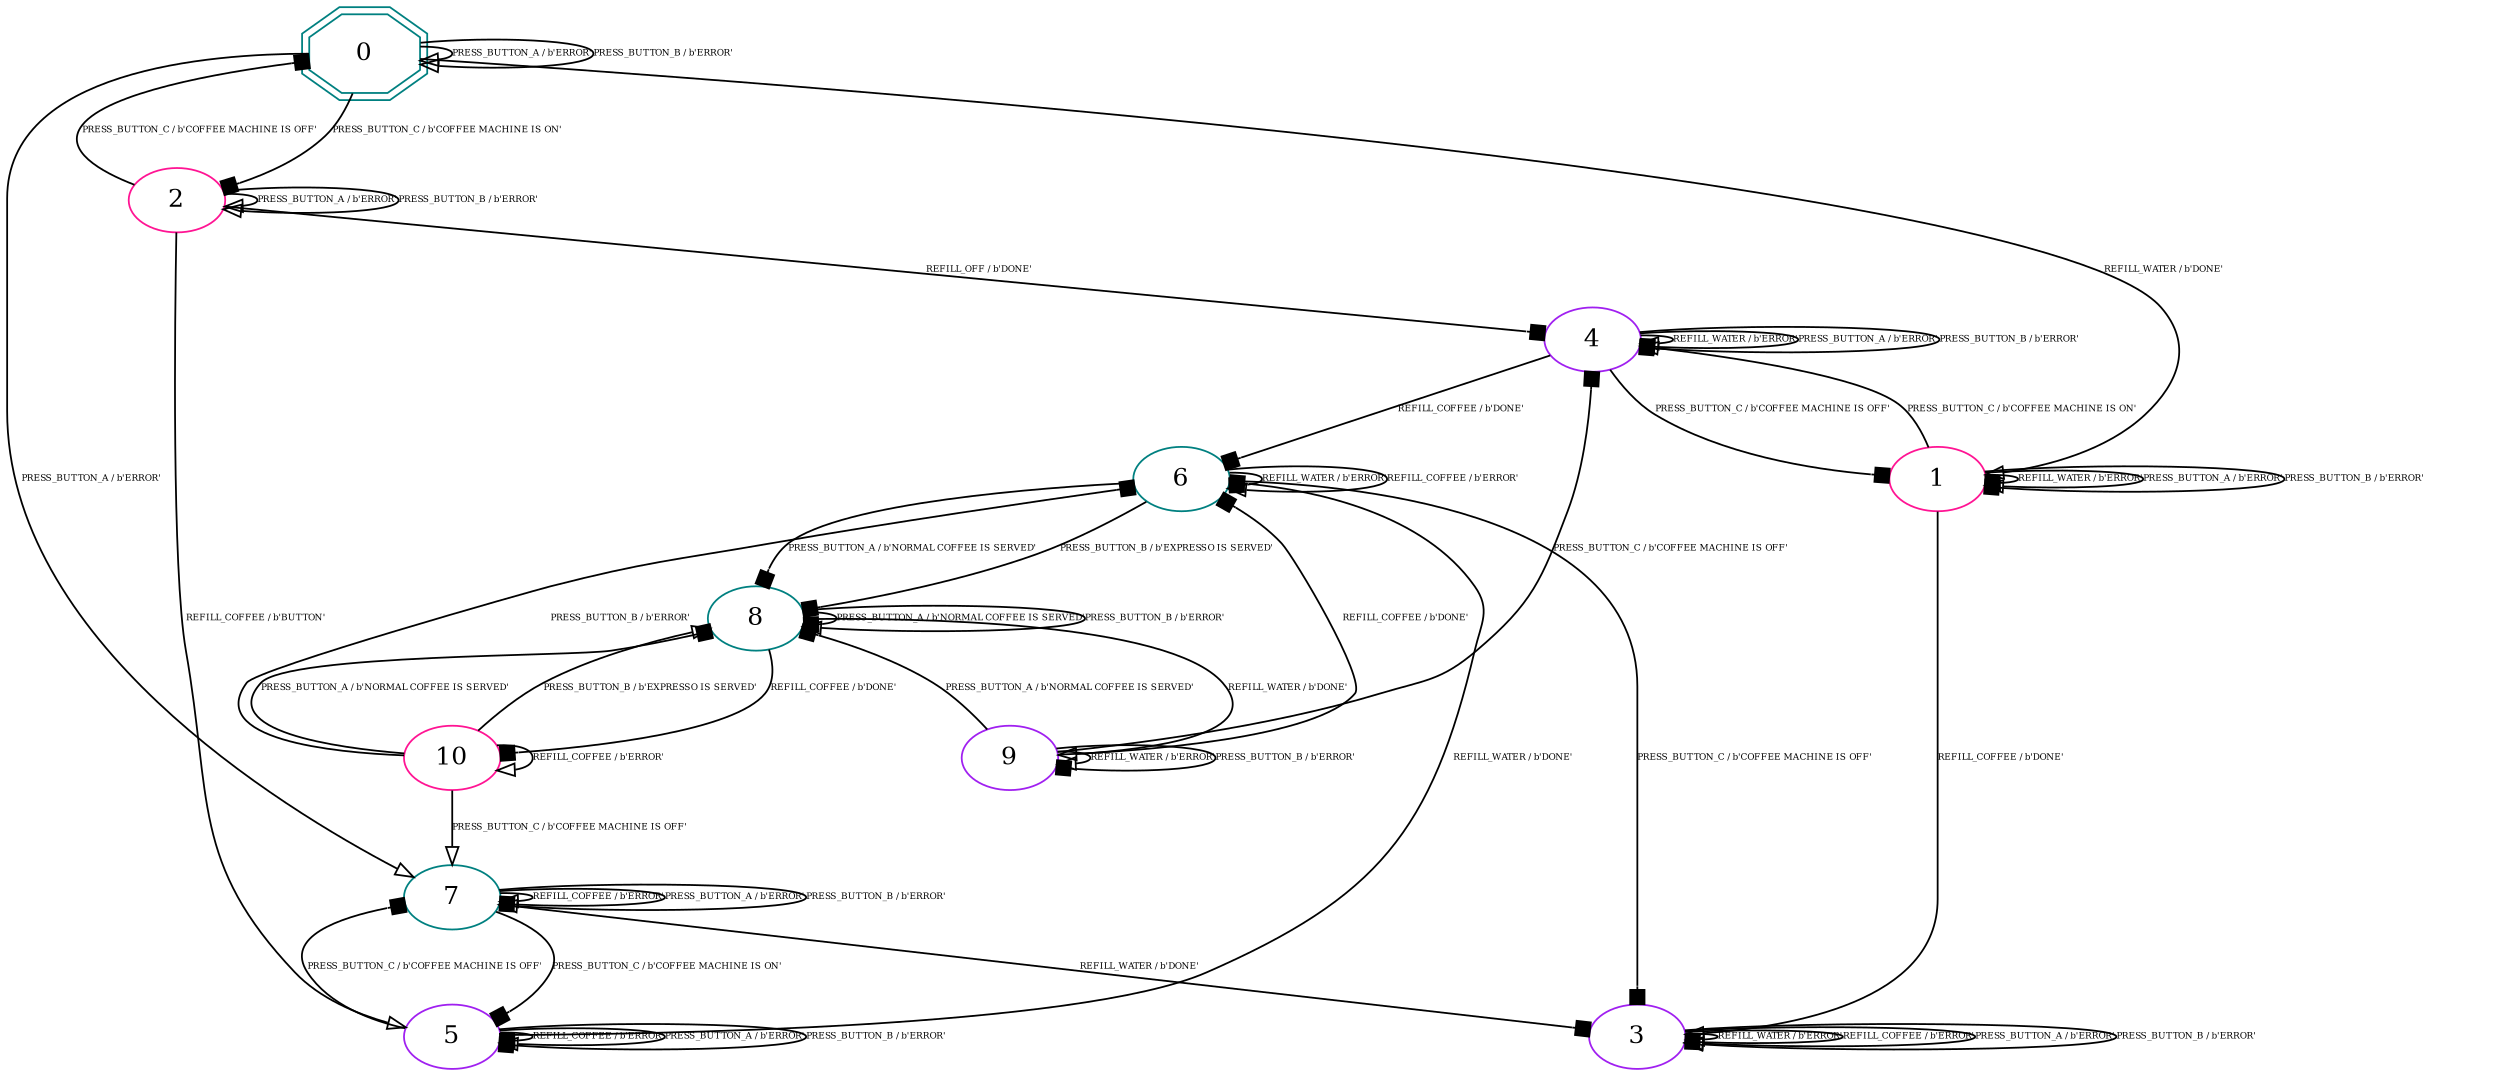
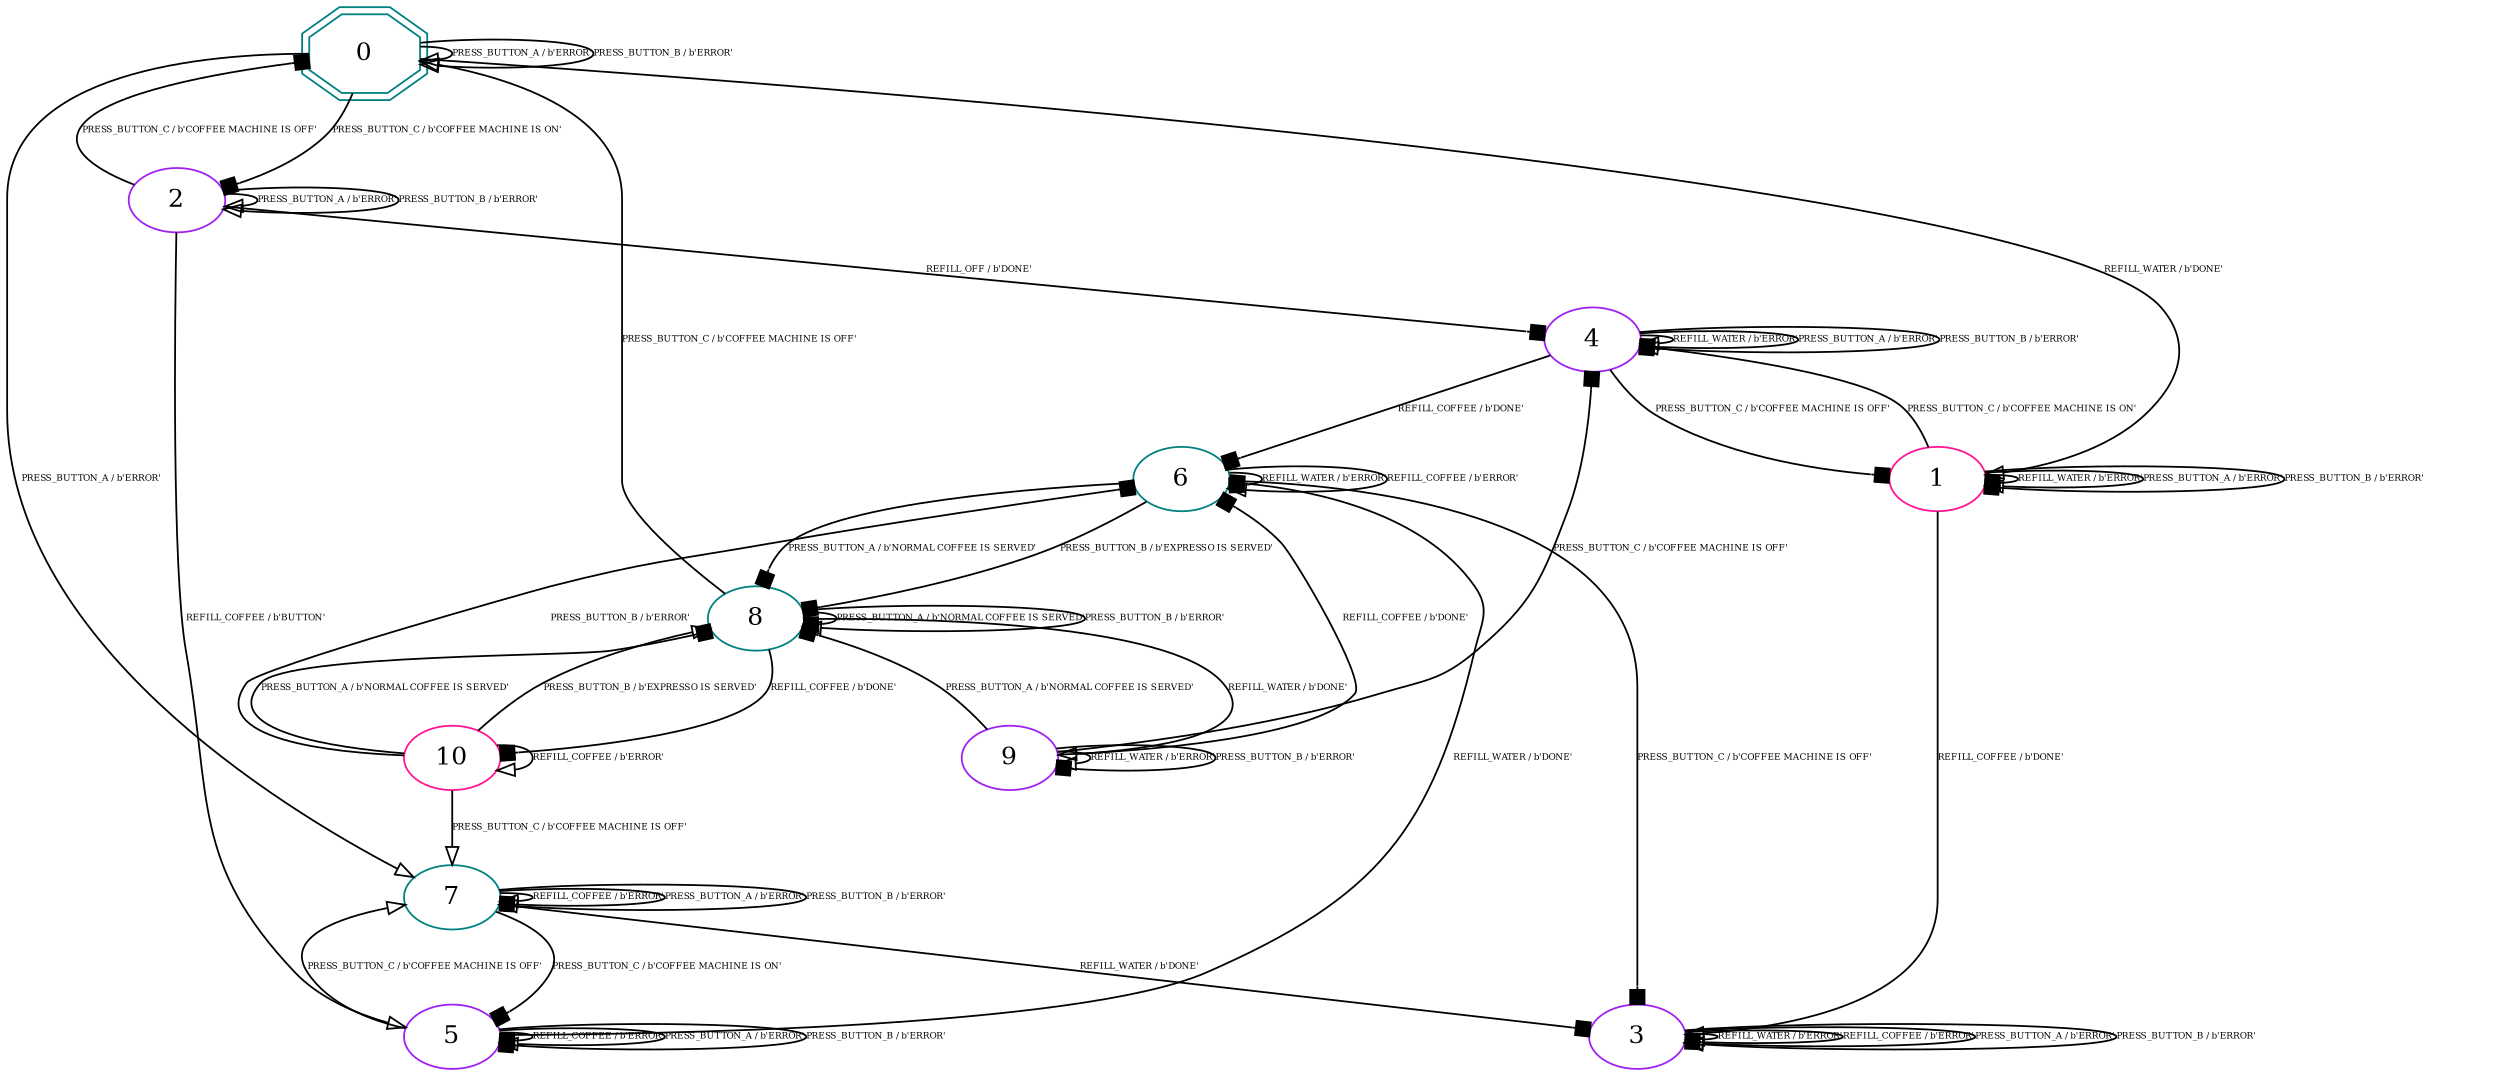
node "2": color deeppink -> purple
edge "8" -> "0": added, label "PRESS_BUTTON_C / b'COFFEE MACHINE IS OFF'"
edge "5" -> "7": arrowhead box -> onormal
